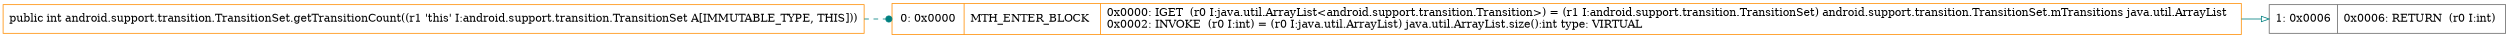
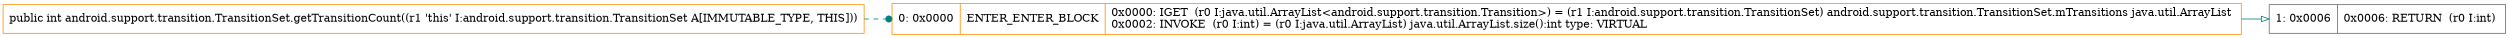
node "0: 0x0000": text "MTH_ENTER_BLOCK" -> "ENTER_ENTER_BLOCK"
